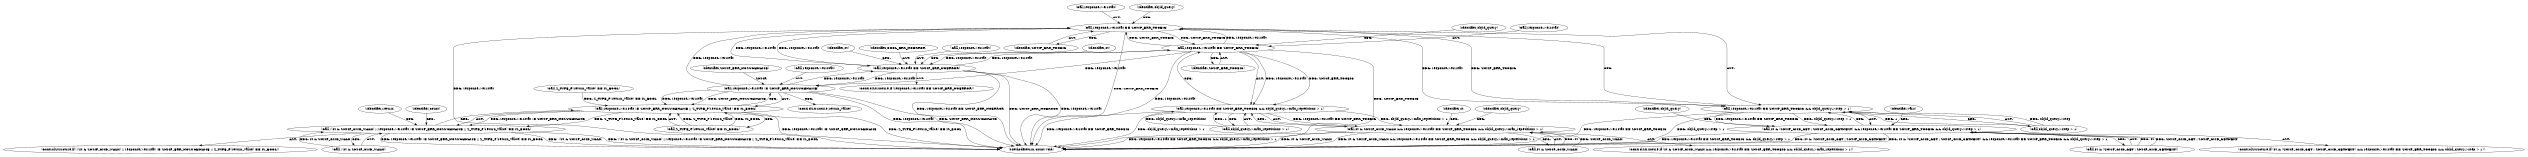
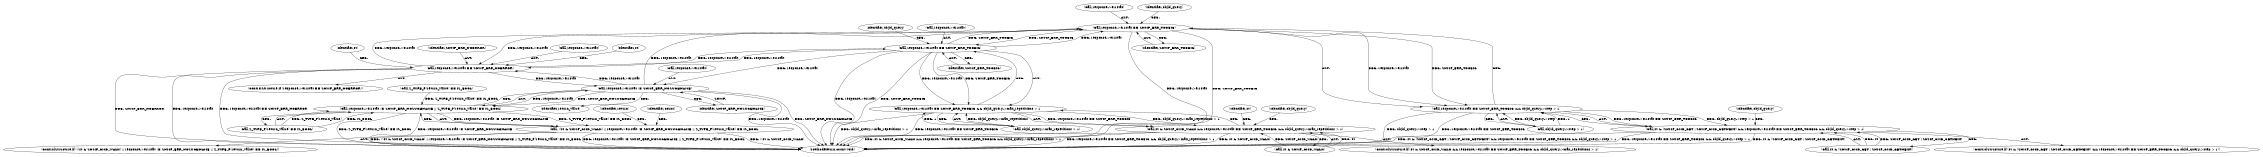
node "(Identifier,BOOL_ERR_NOERROR)": label "(Identifier,BOOL_ERR_NOERROR)" -> "(Identifier,SNMP_ERR_NOERROR)"
edge "(Call,response->errstat != SNMP_ERR_NOSUCHNAME)" -> "(Identifier,SNMP_ERR_NOSUCHNAME)": added, label "CFG:"
node "(ControlStructure,return_value)": label "(ControlStructure,return_value)" -> "(Identifier,return_value)"
node "(Identifier,vars)": removed
node "(Call,!(st & SNMP_CMD_WALK))": removed
